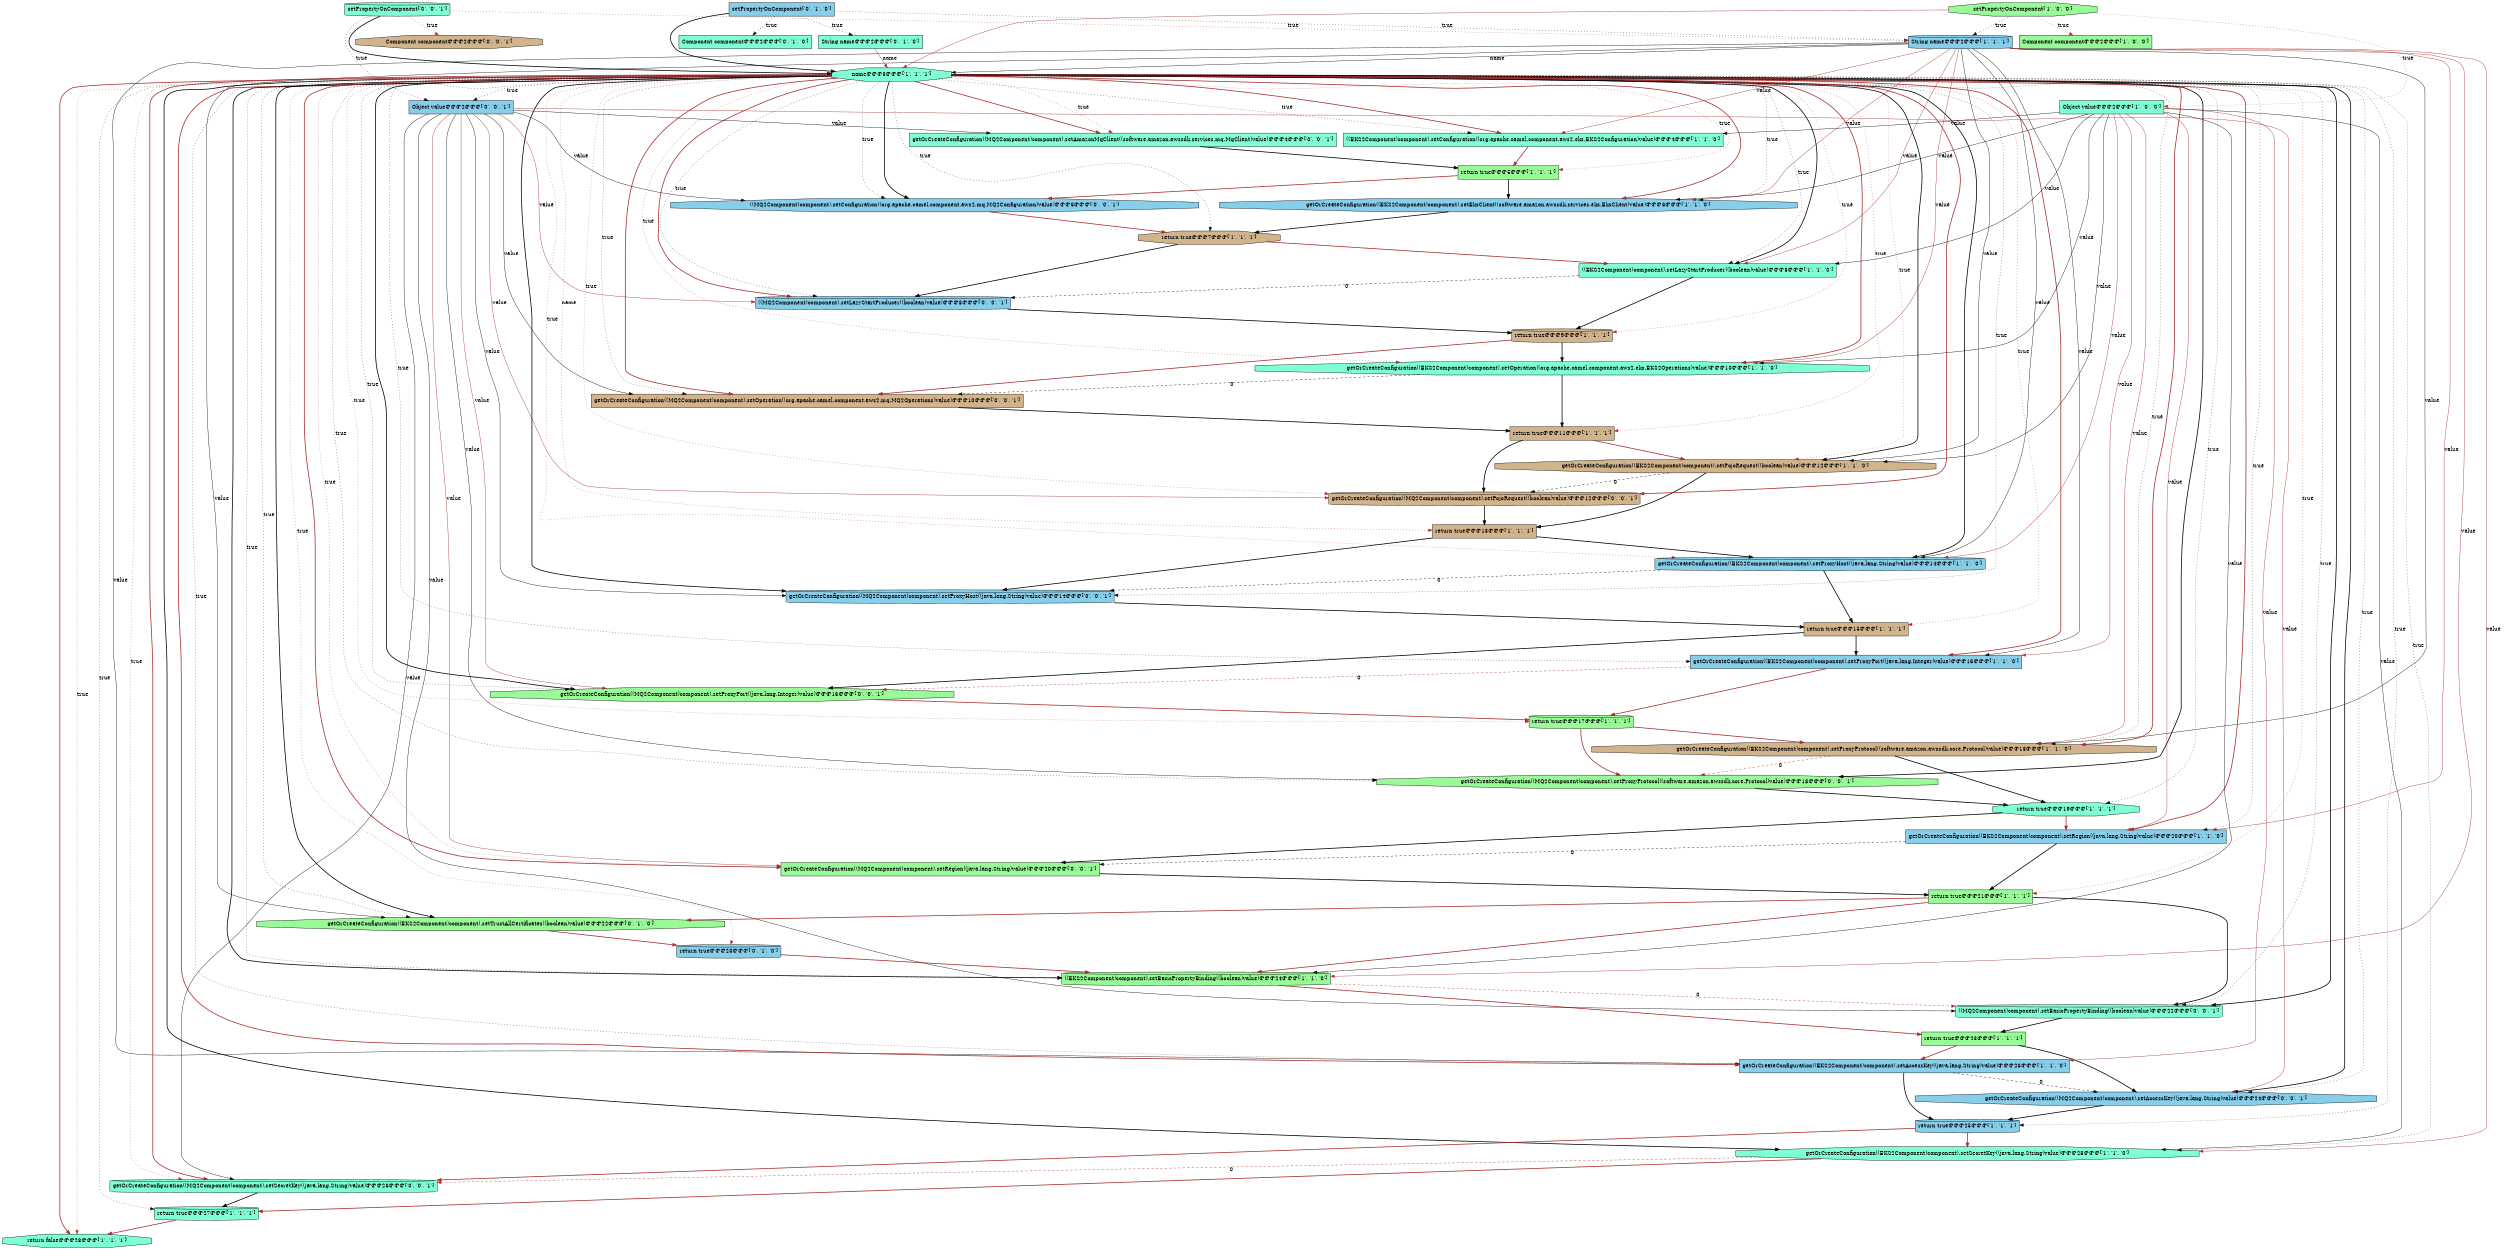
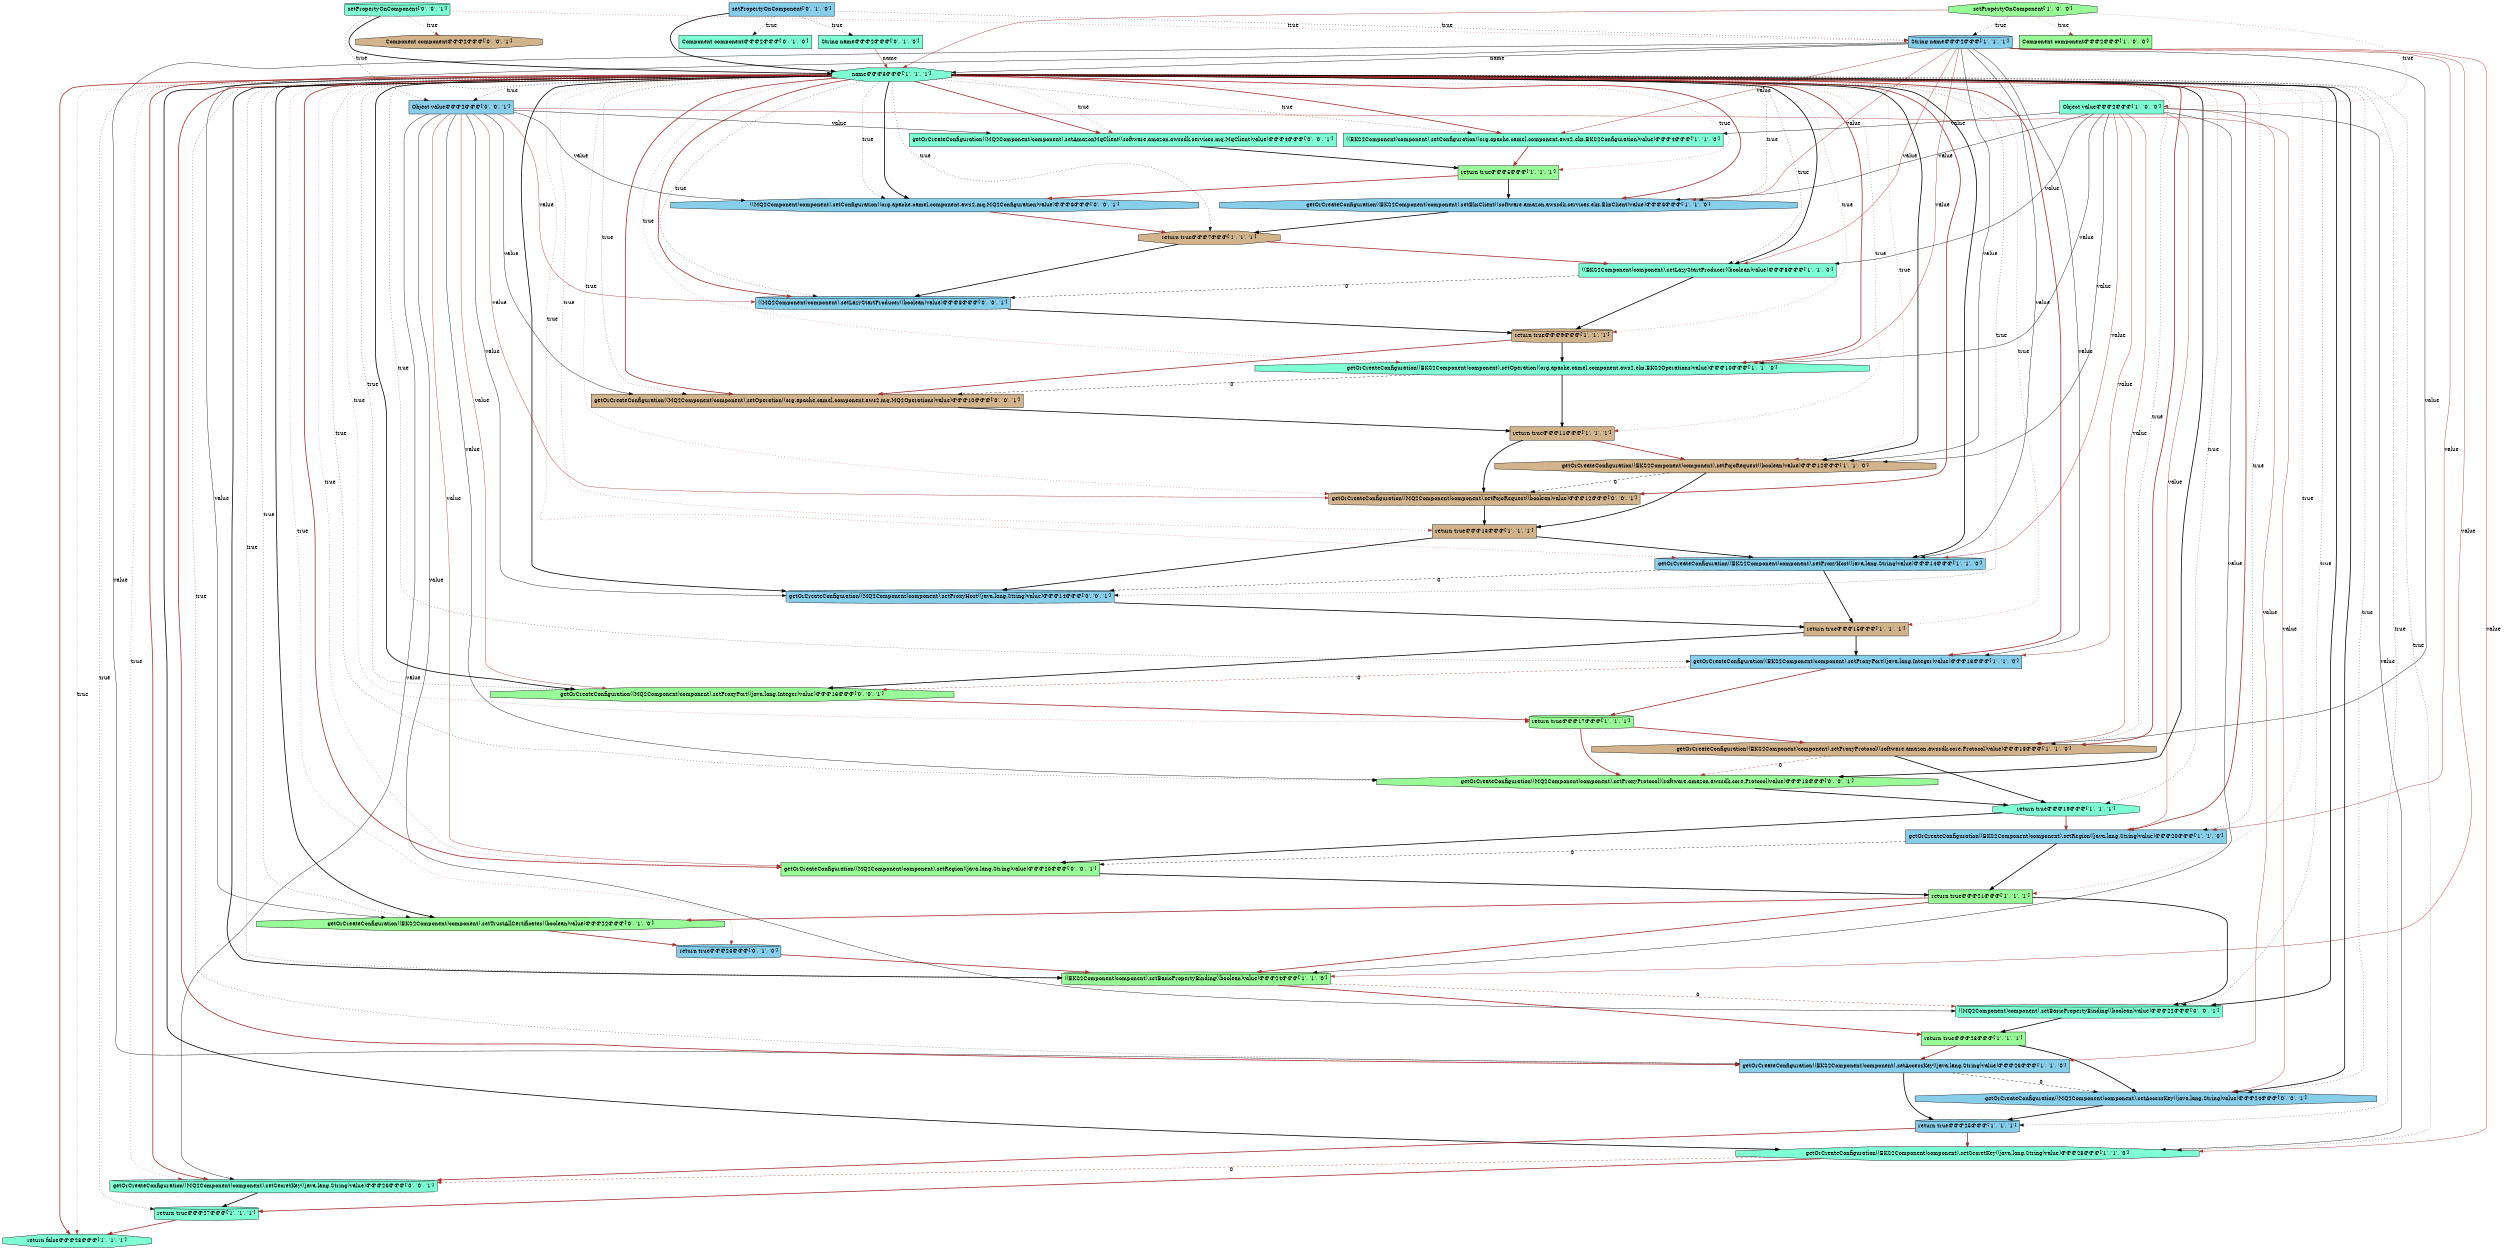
edge "name@@@3@@@['1', '1', '1']" -> "return true@@@13@@@['1', '1', '1']": label "name" -> "true"
